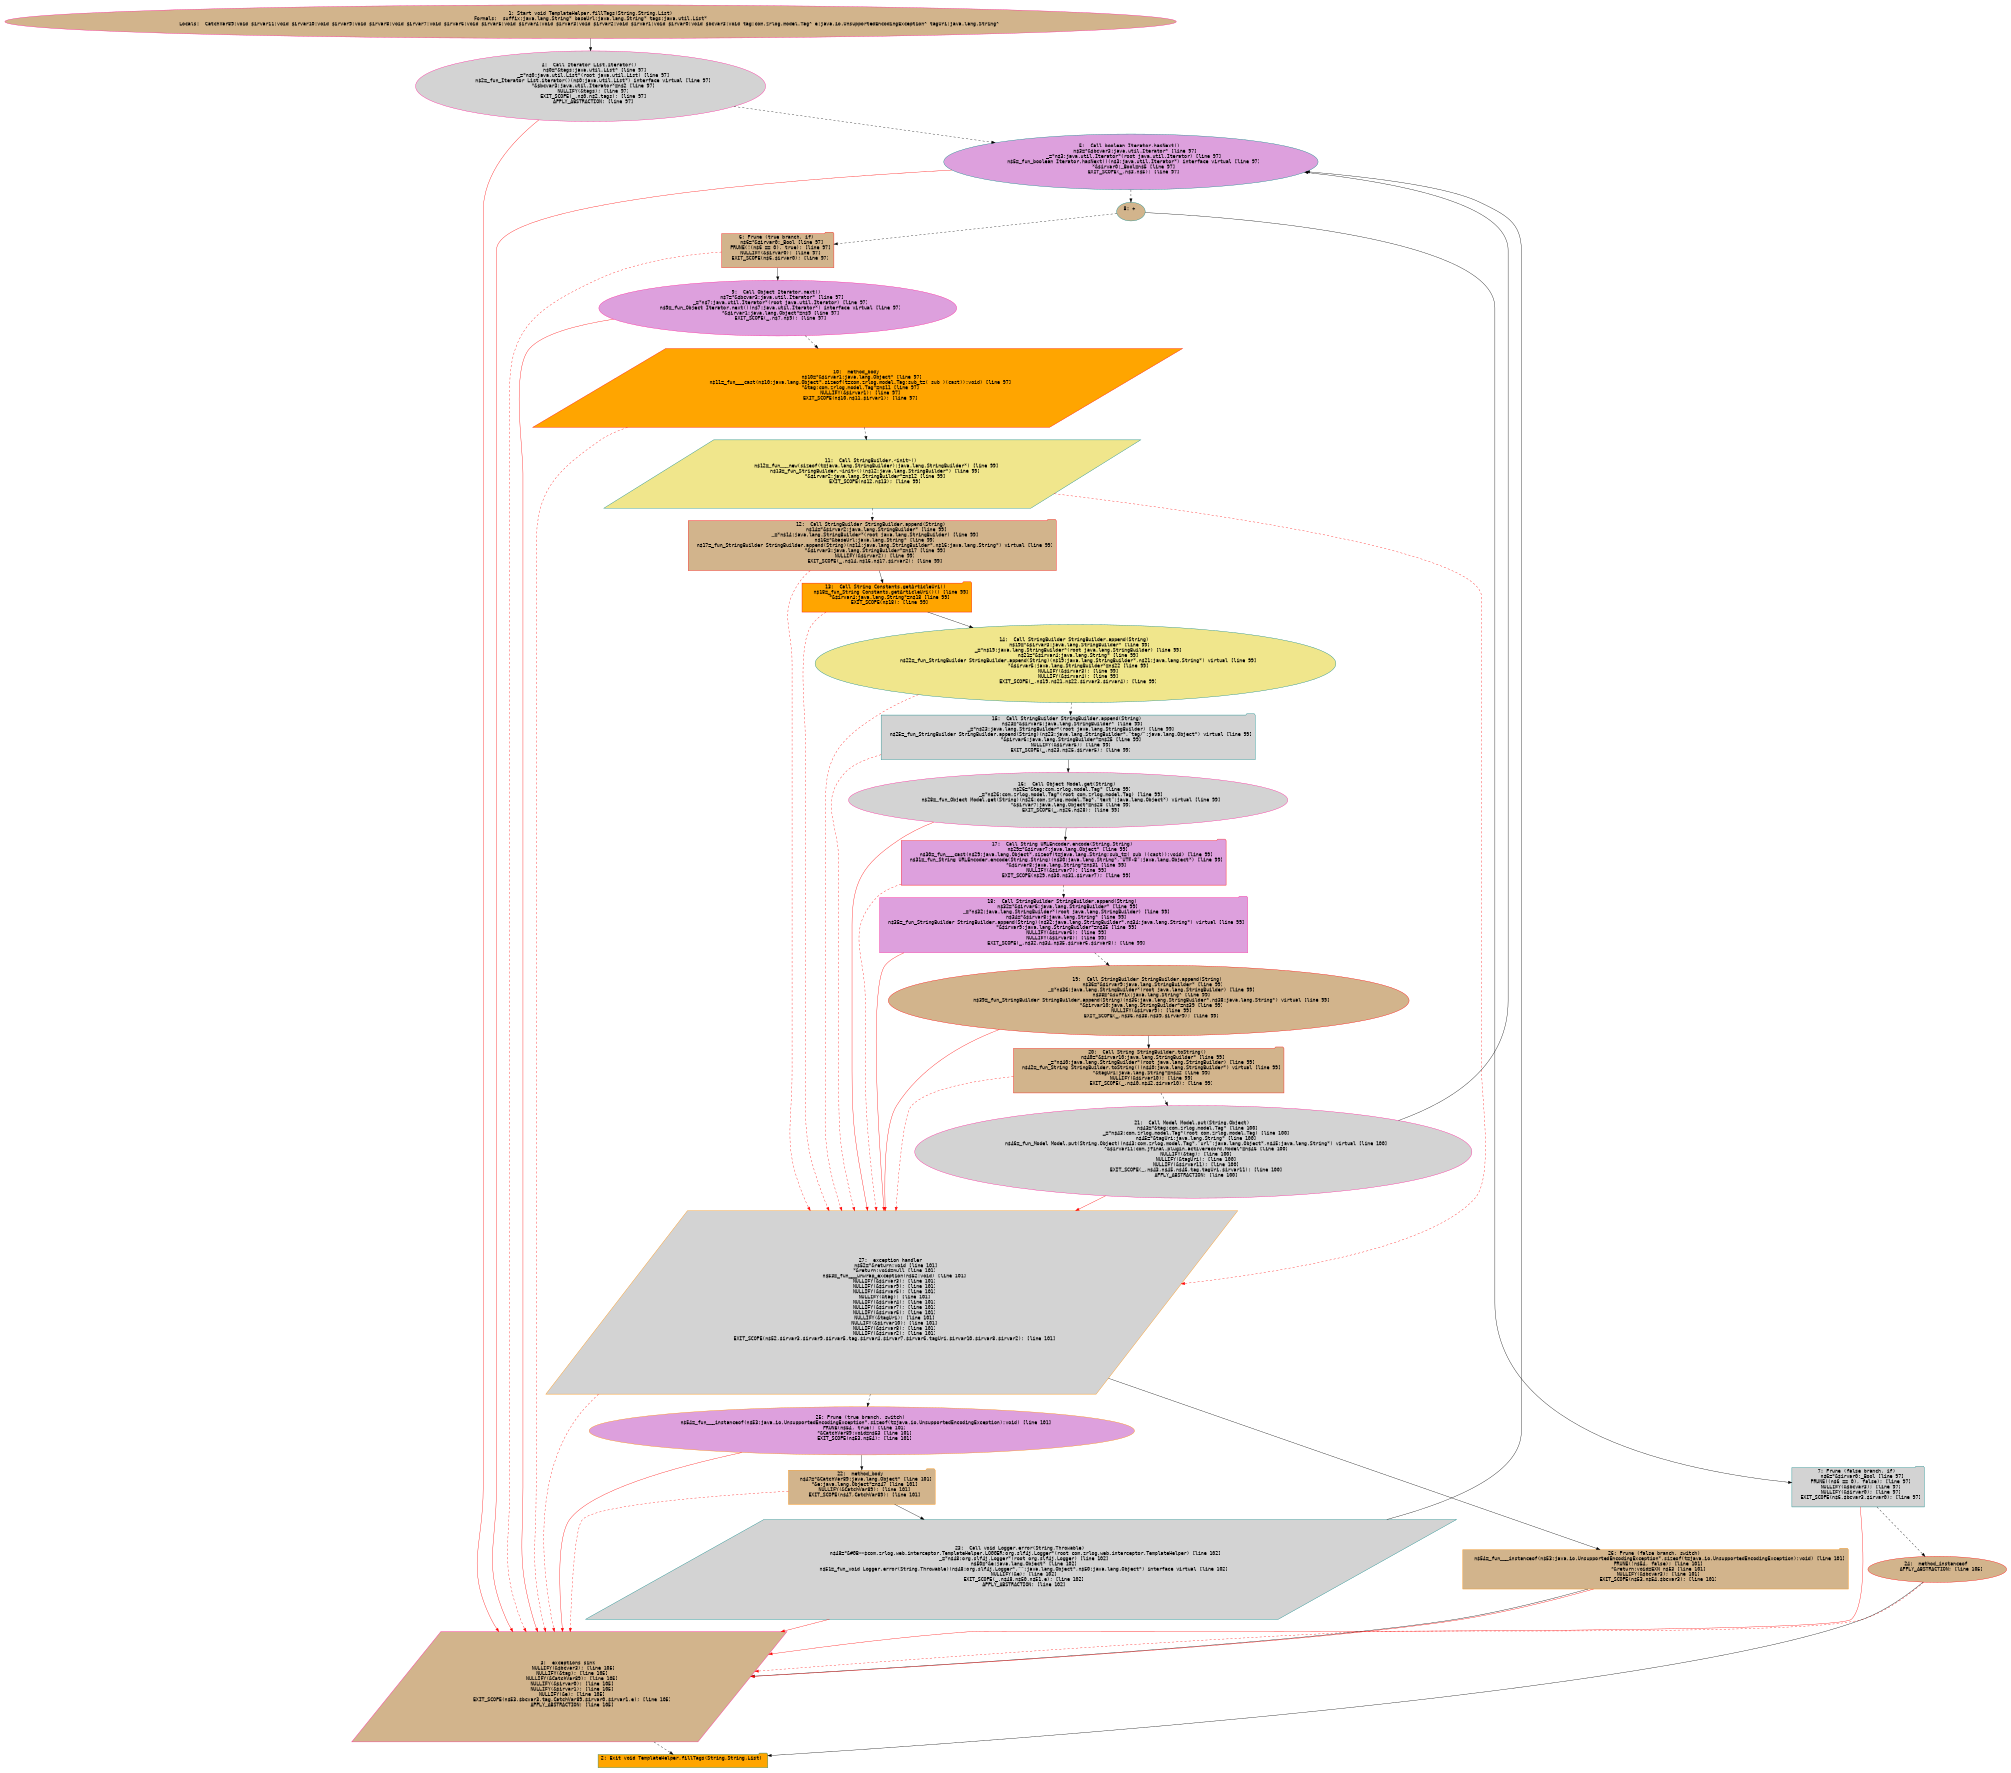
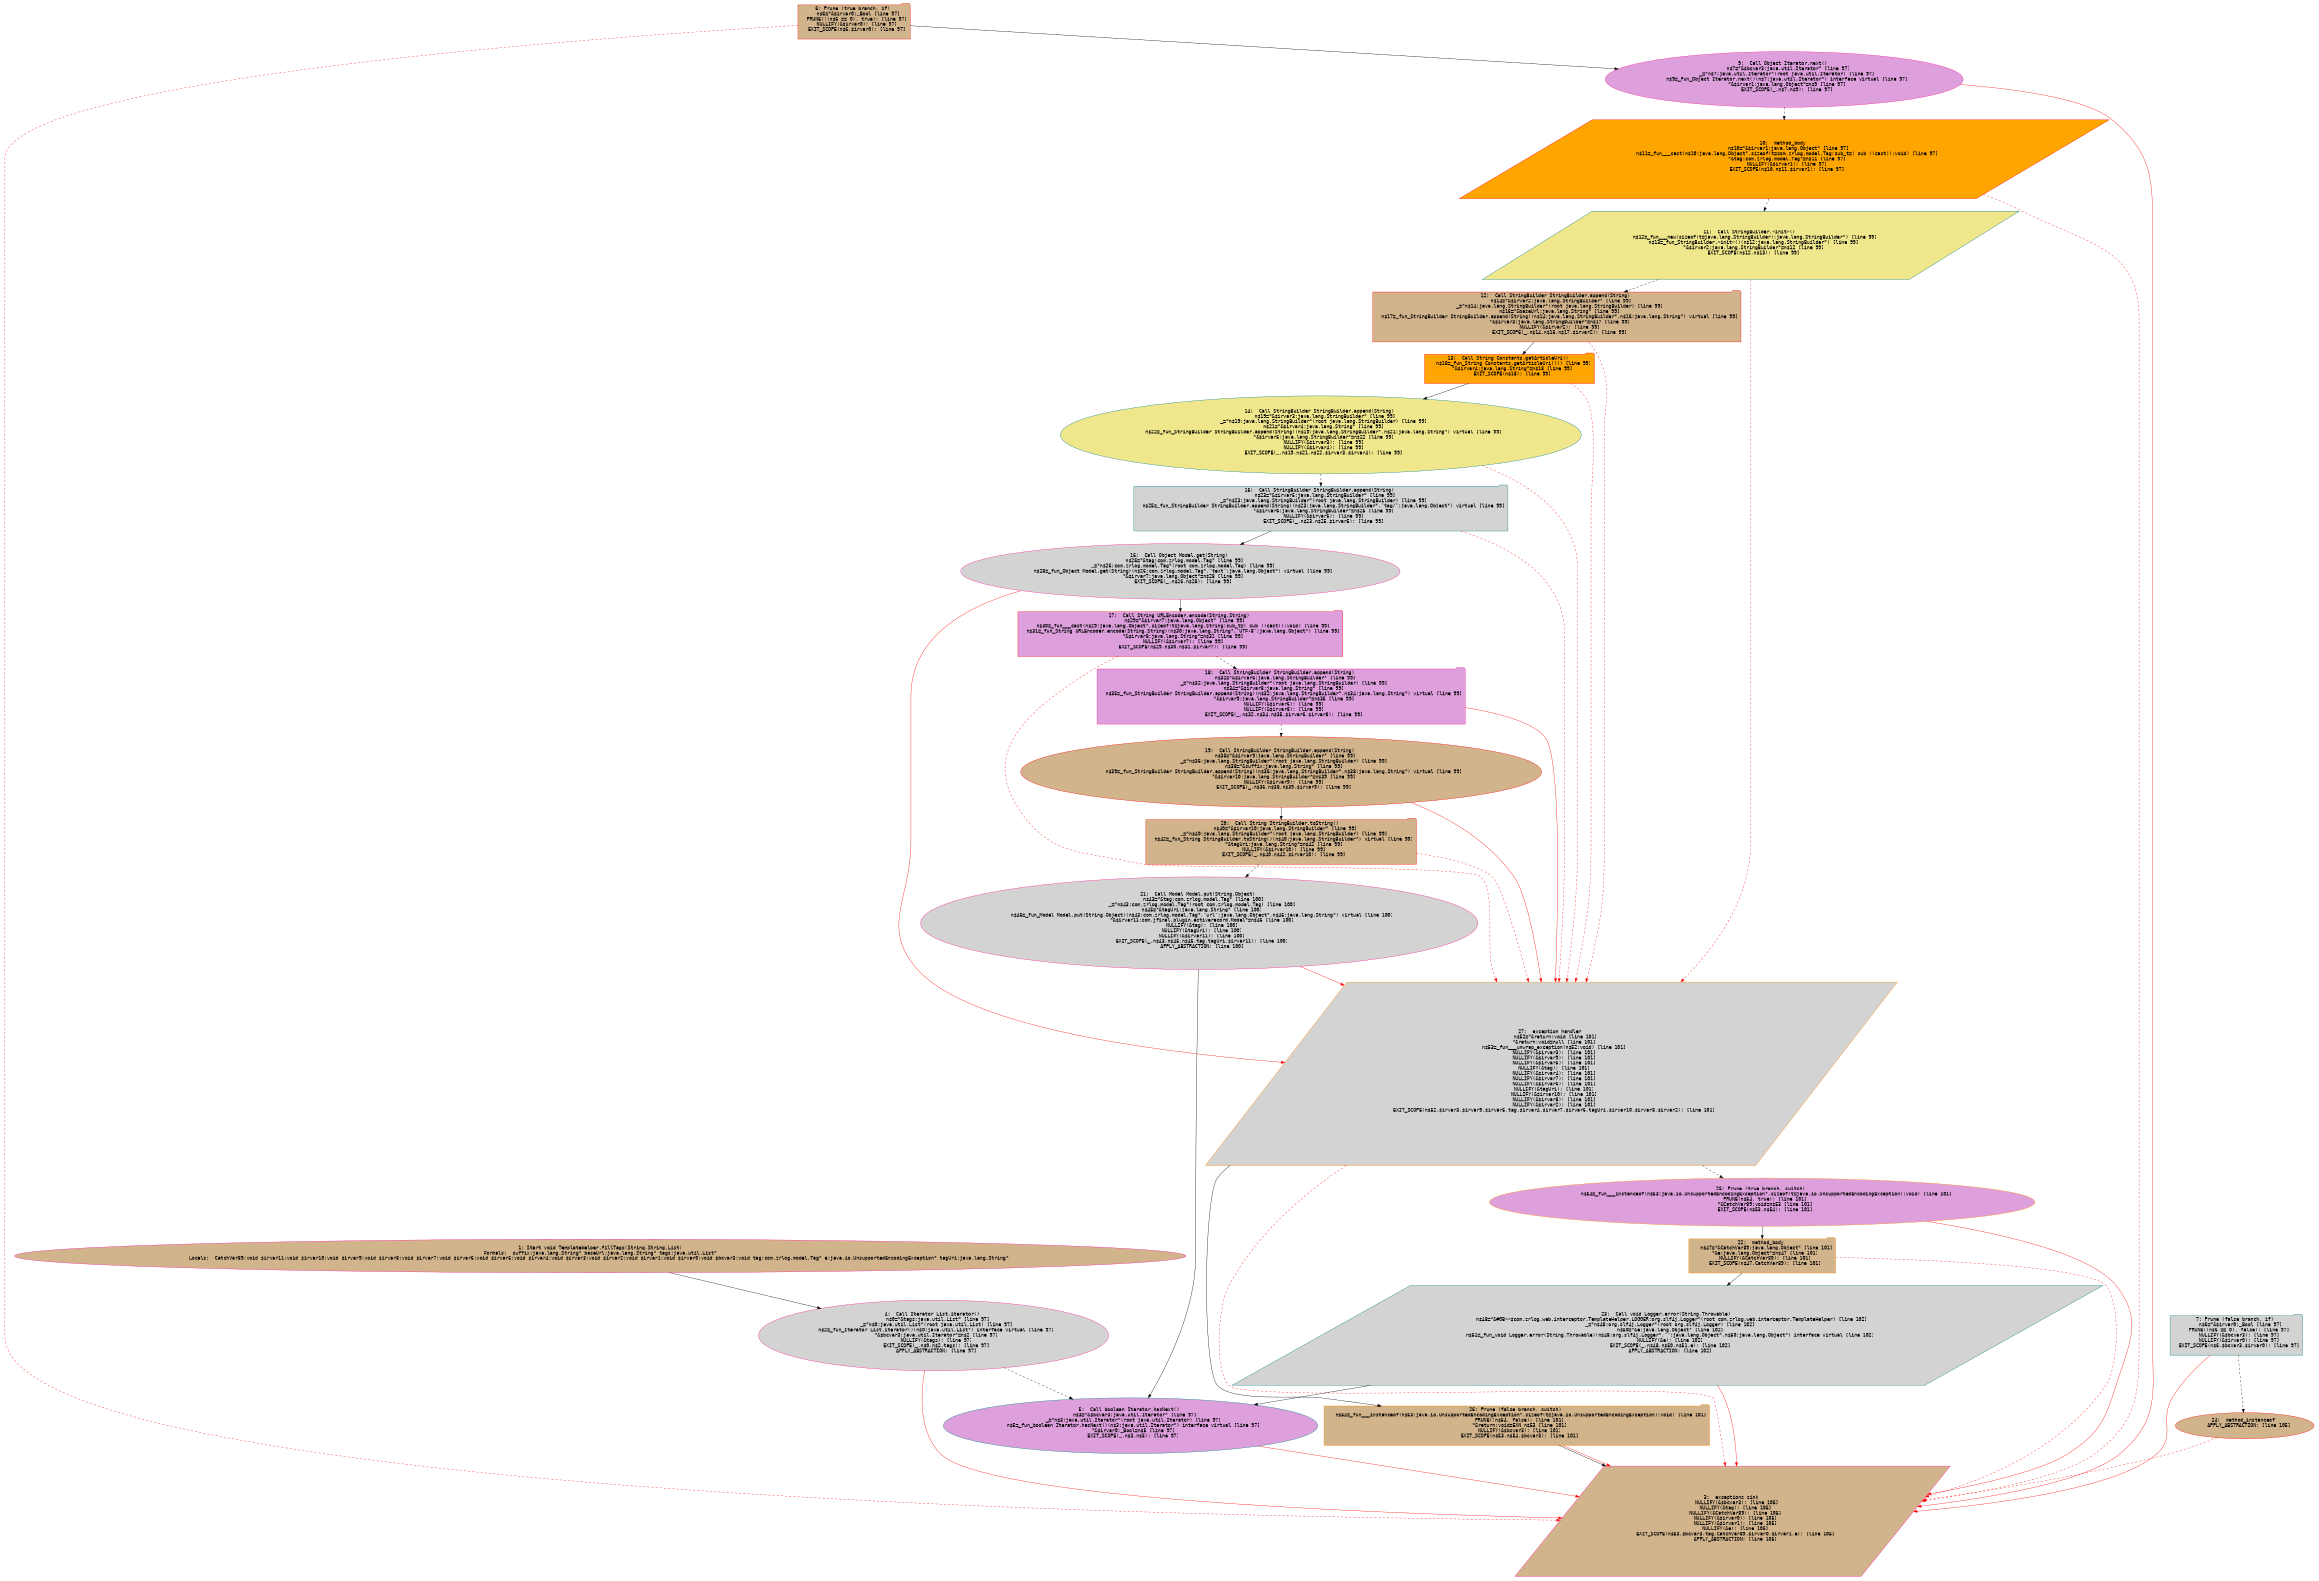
node "8: +": removed
node "2: Exit void TemplateHelper.fillTags(String,String,List)": removed
